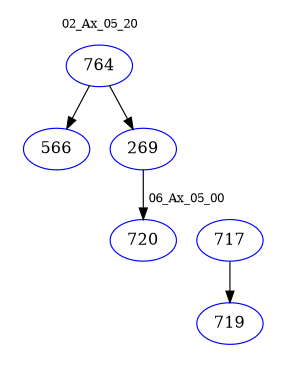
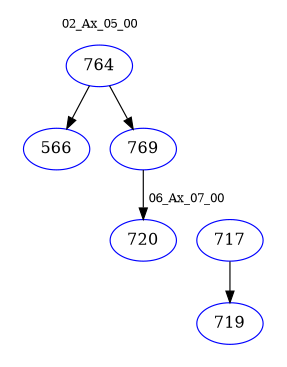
cluster "02_Ax_05_20": label "02_Ax_05_20" -> "02_Ax_05_00"
node "269": label "269" -> "769"
cluster "06_Ax_05_00": label "06_Ax_05_00" -> "06_Ax_07_00"
